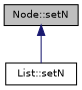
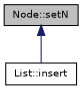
node "List::setN": label "List::setN" -> "List::insert"
